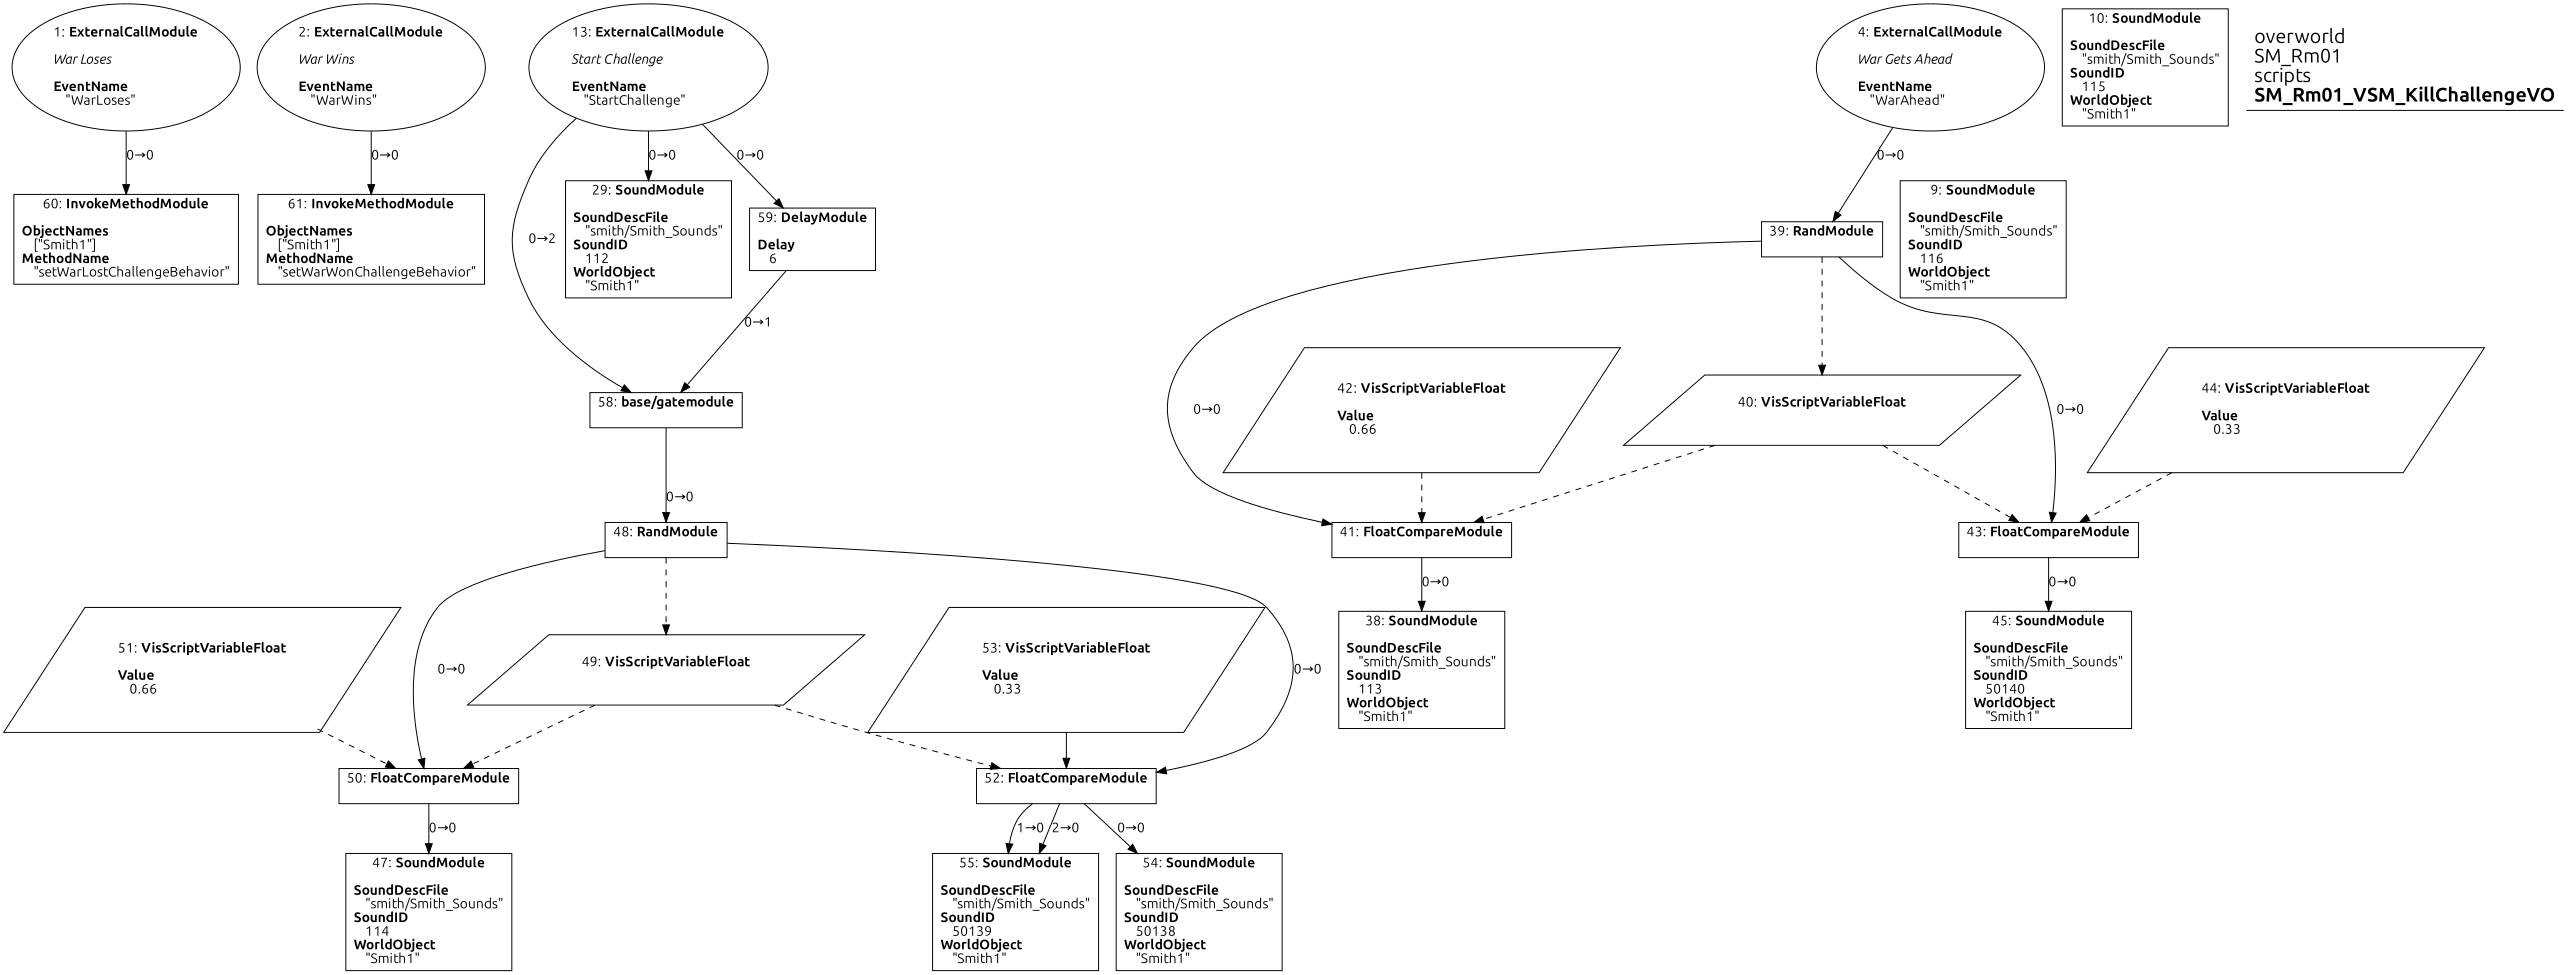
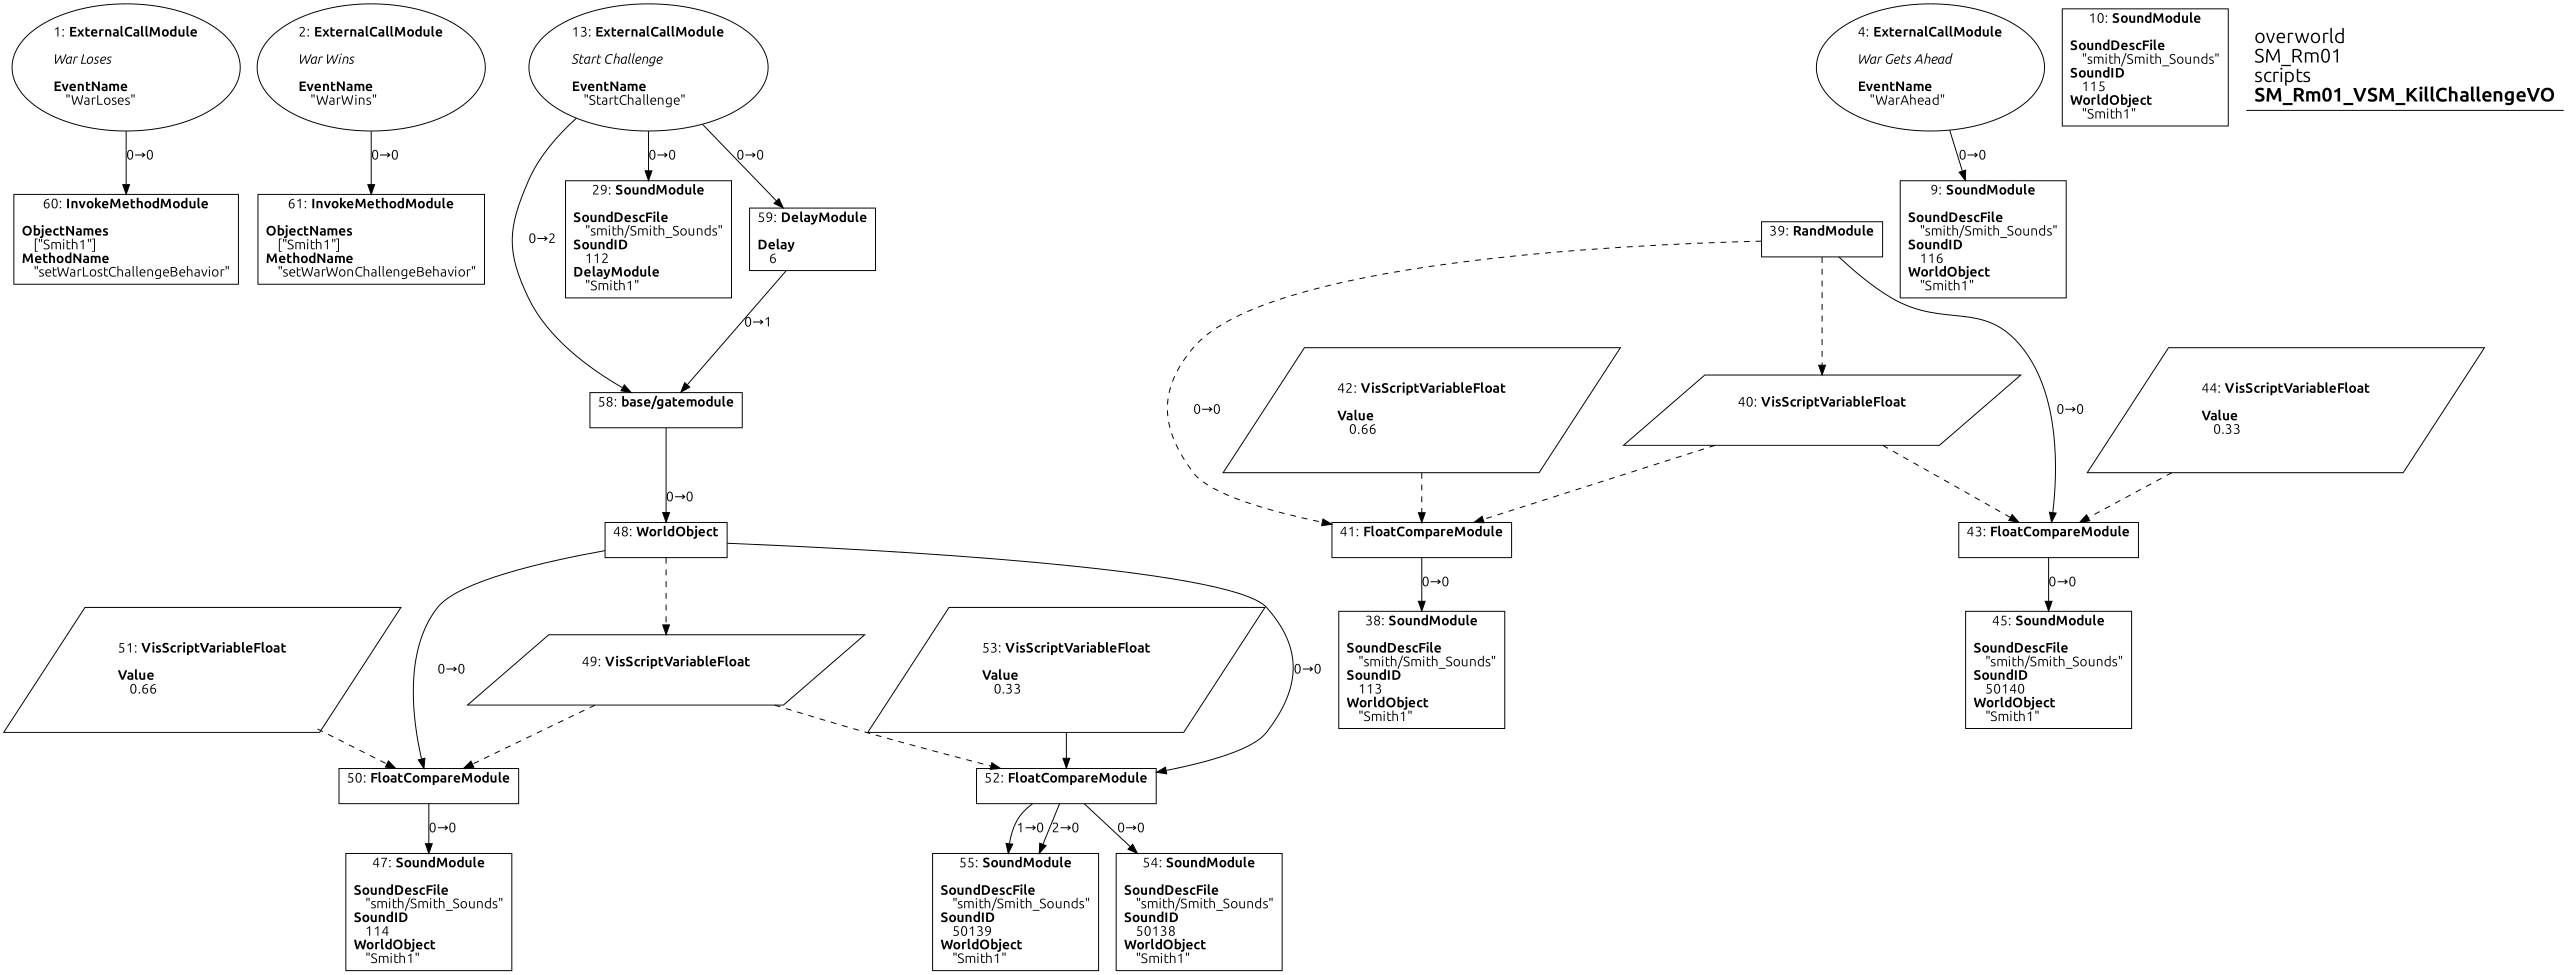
edge "4:" -> "39:": now "4:" -> "9:"
node "29:": text "WorldObject" -> "DelayModule"
edge "39:" -> "41:": style solid -> dashed
node "48:": text "RandModule" -> "WorldObject"
